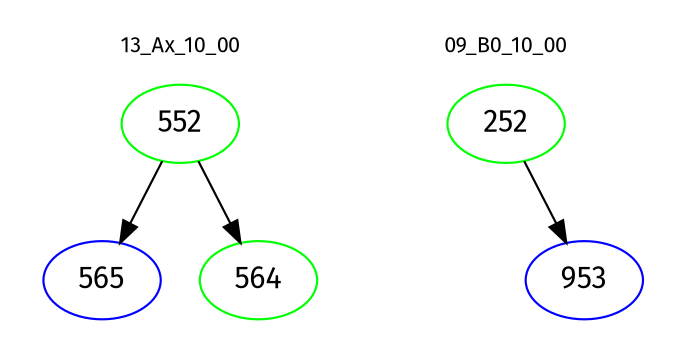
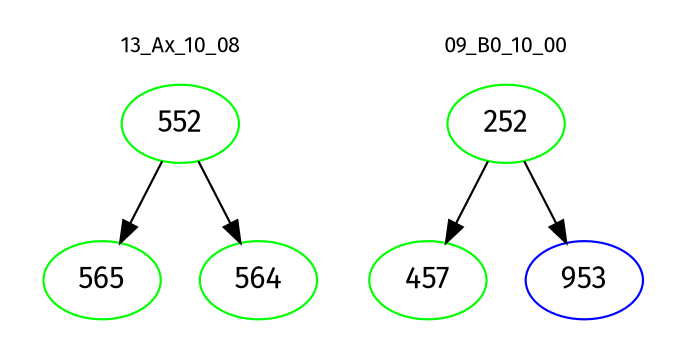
cluster "13_Ax_10_00": label "13_Ax_10_00" -> "13_Ax_10_08"
node "565": color blue -> green
node "457": added
